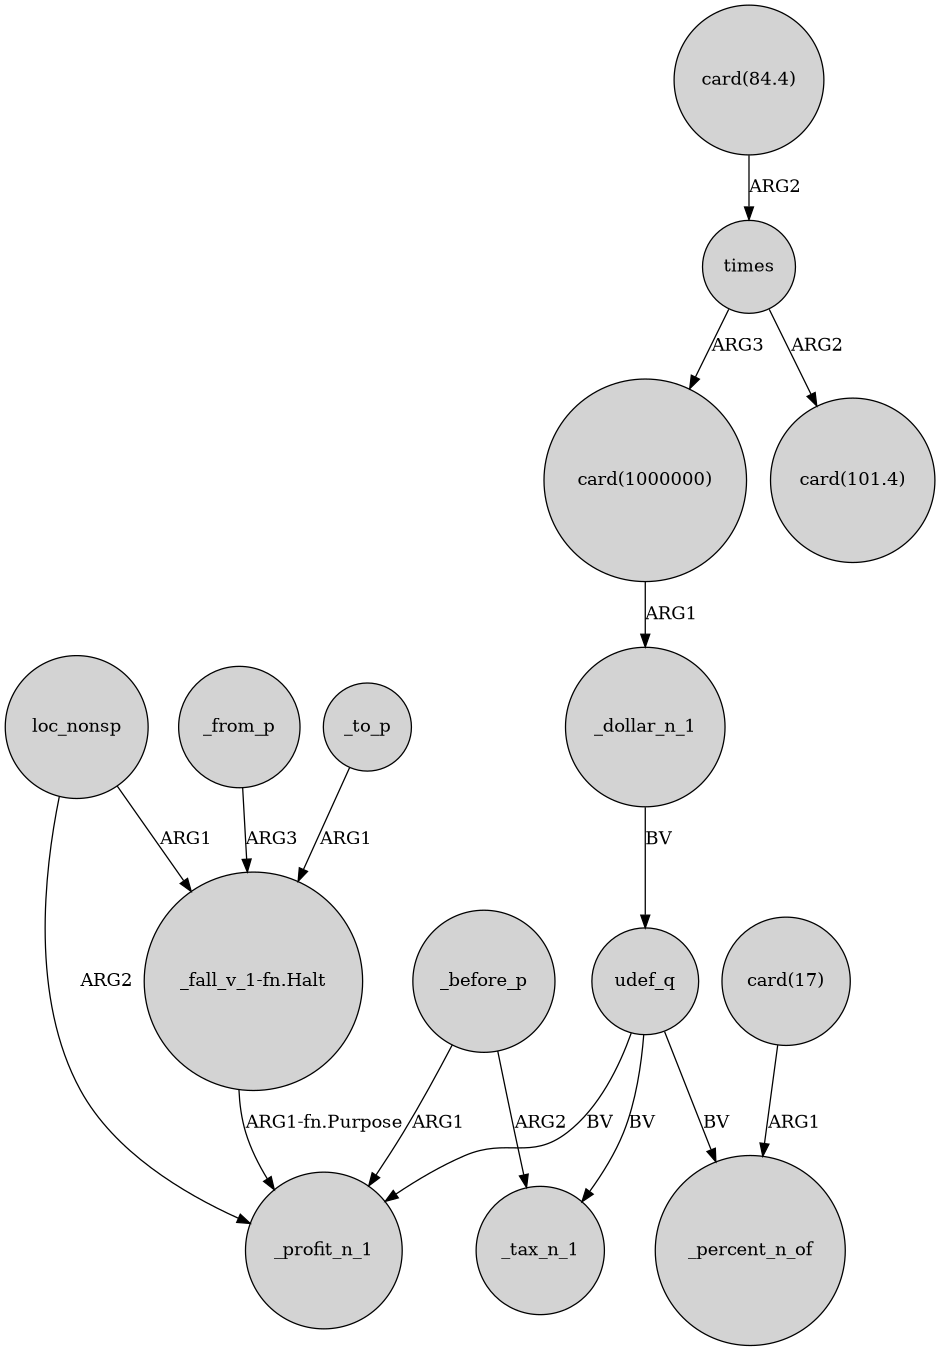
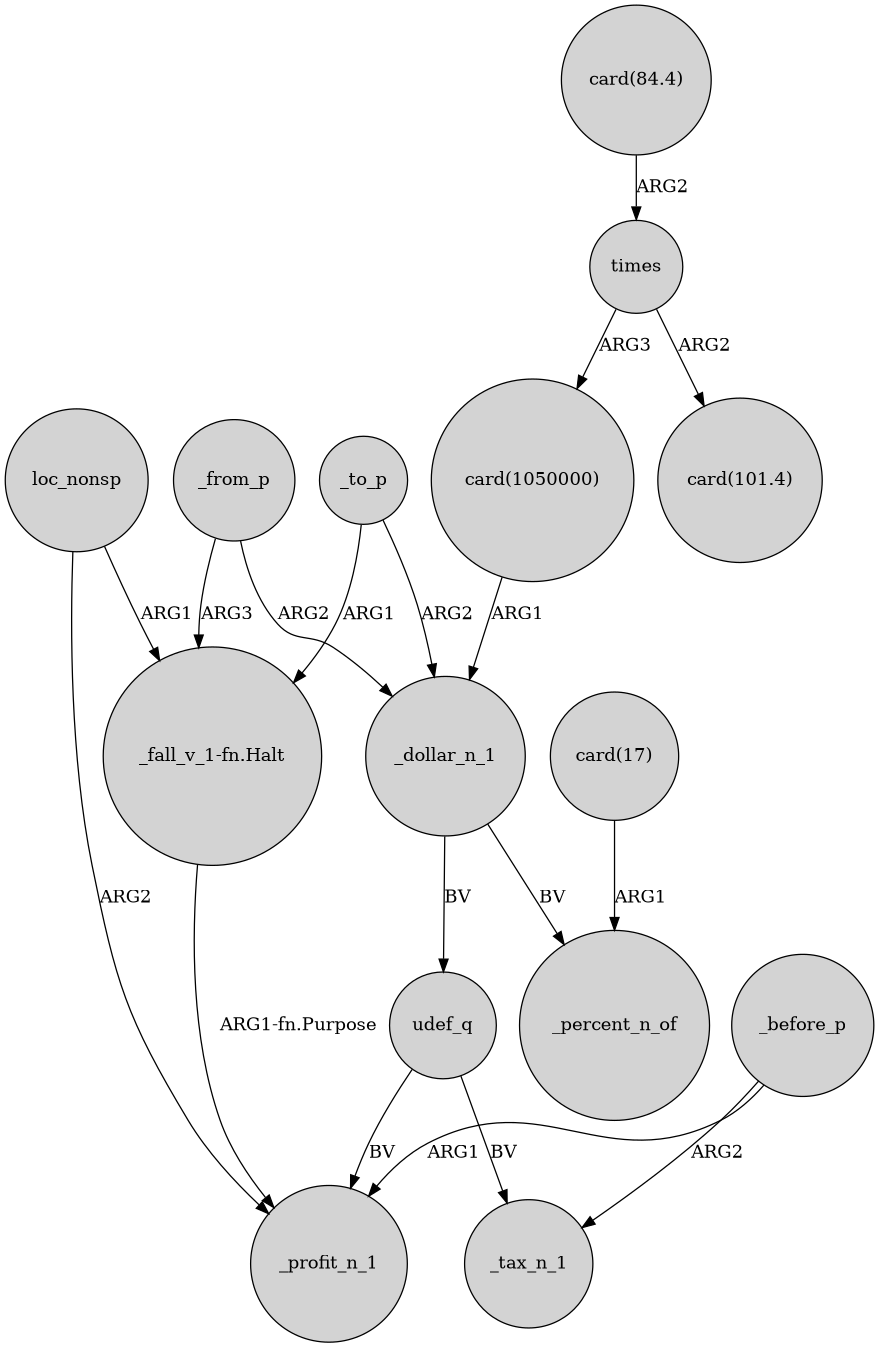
node "card(1000000)": label "card(1000000)" -> "card(1050000)"
edge "_to_p" -> "_dollar_n_1": added, label "ARG2"
edge "_from_p" -> "_dollar_n_1": added, label "ARG2"
edge "udef_q" -> "_percent_n_of": now "_dollar_n_1" -> "_percent_n_of"
